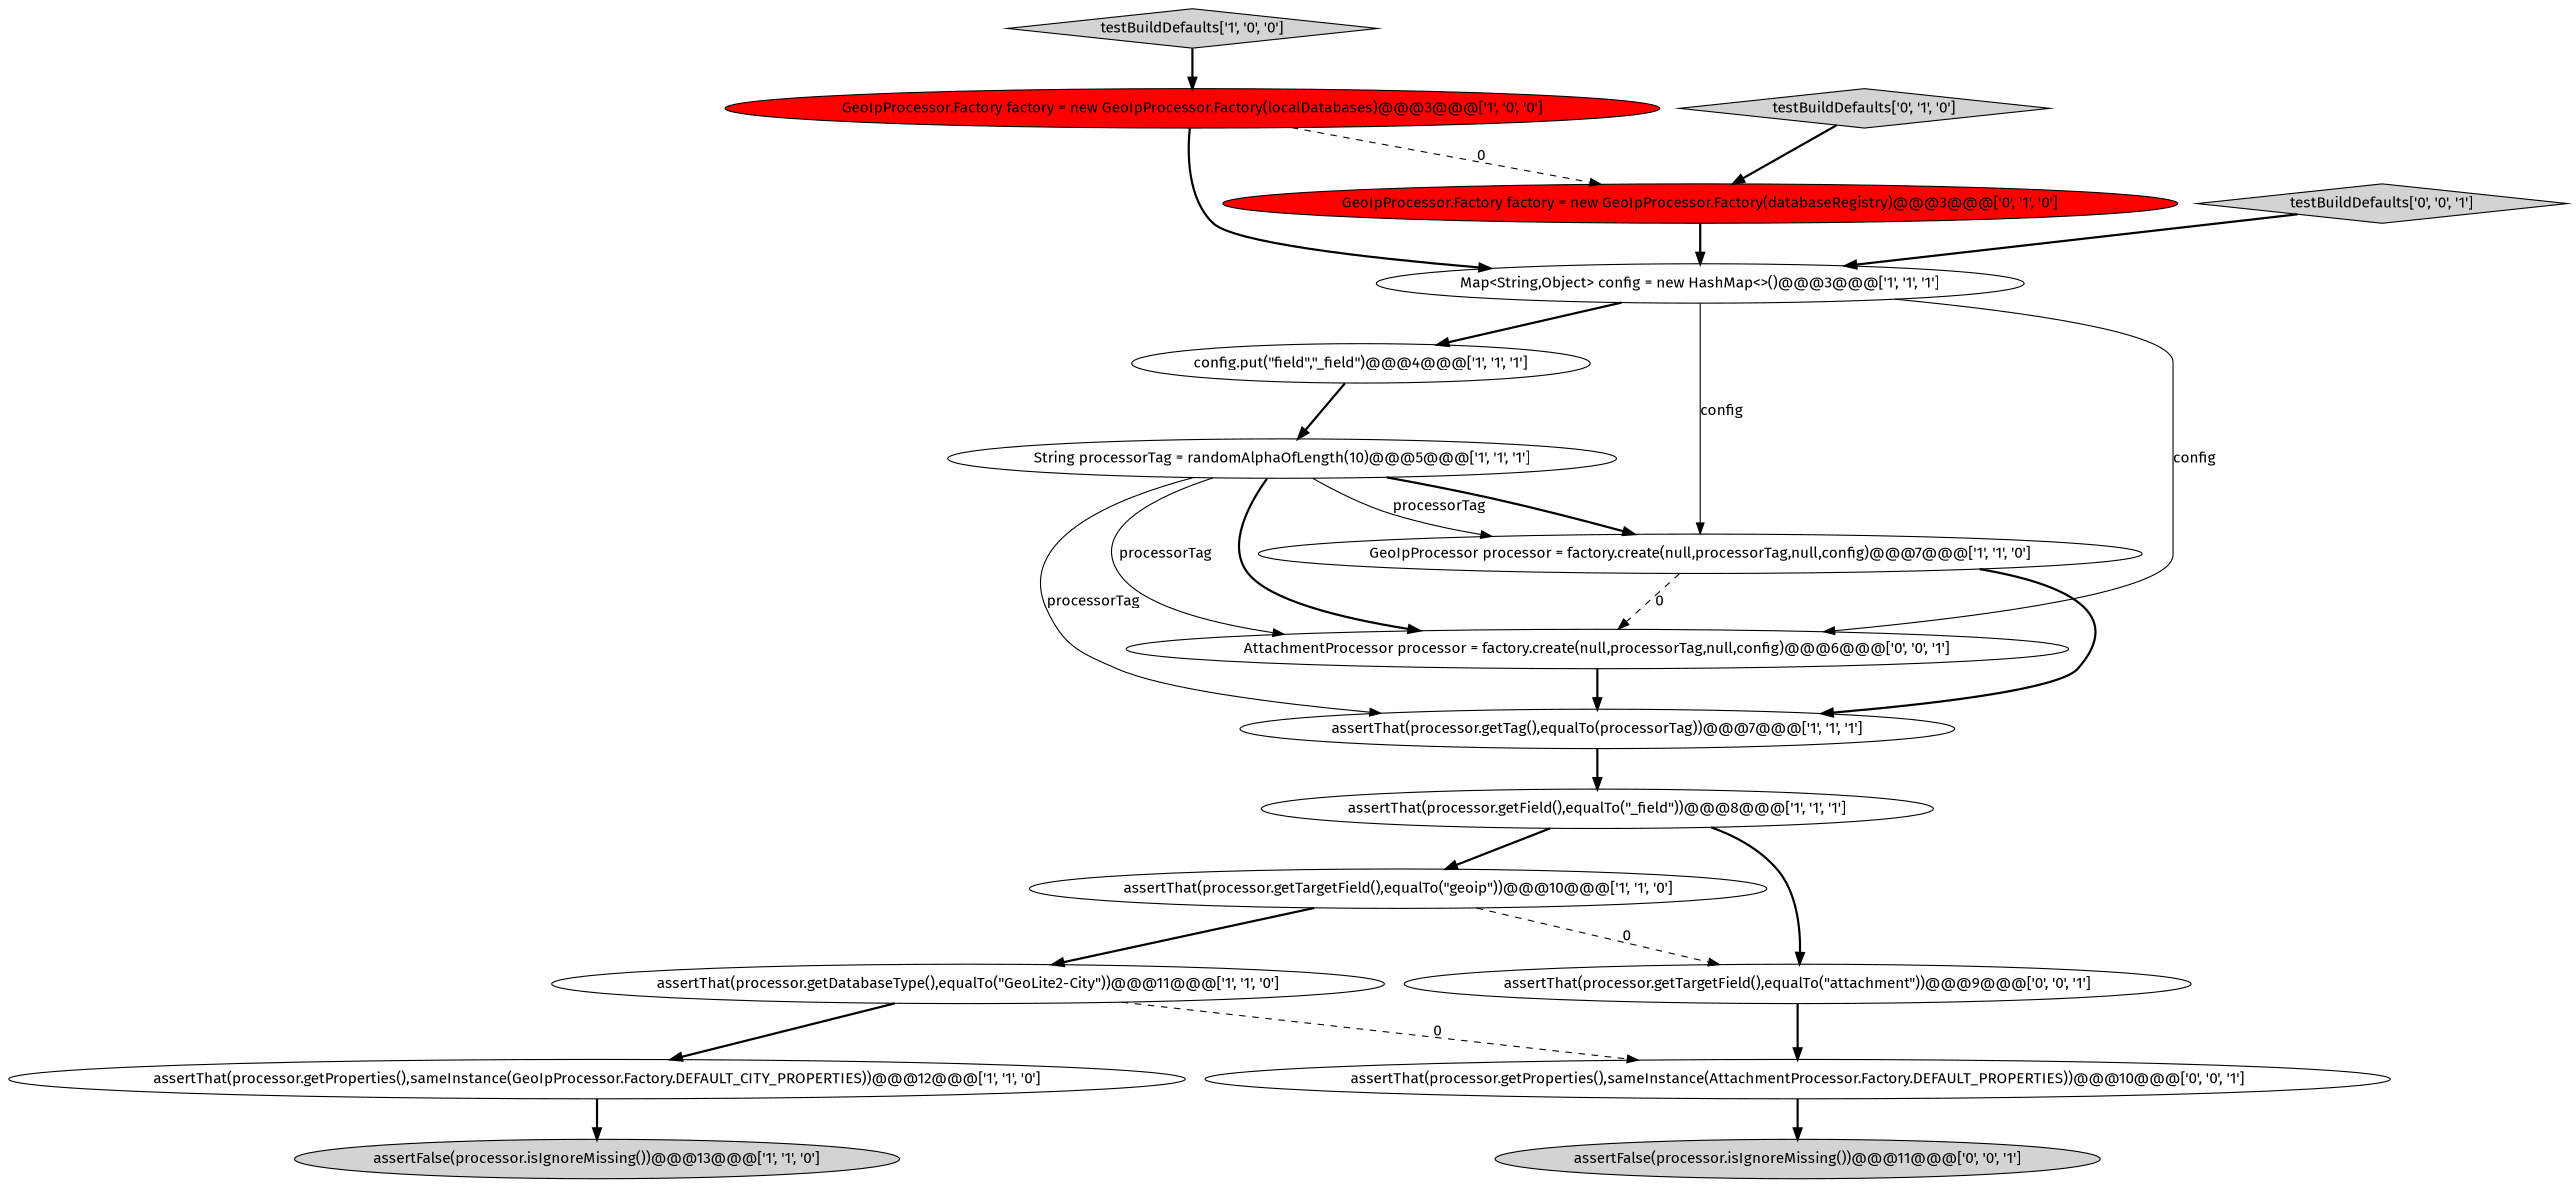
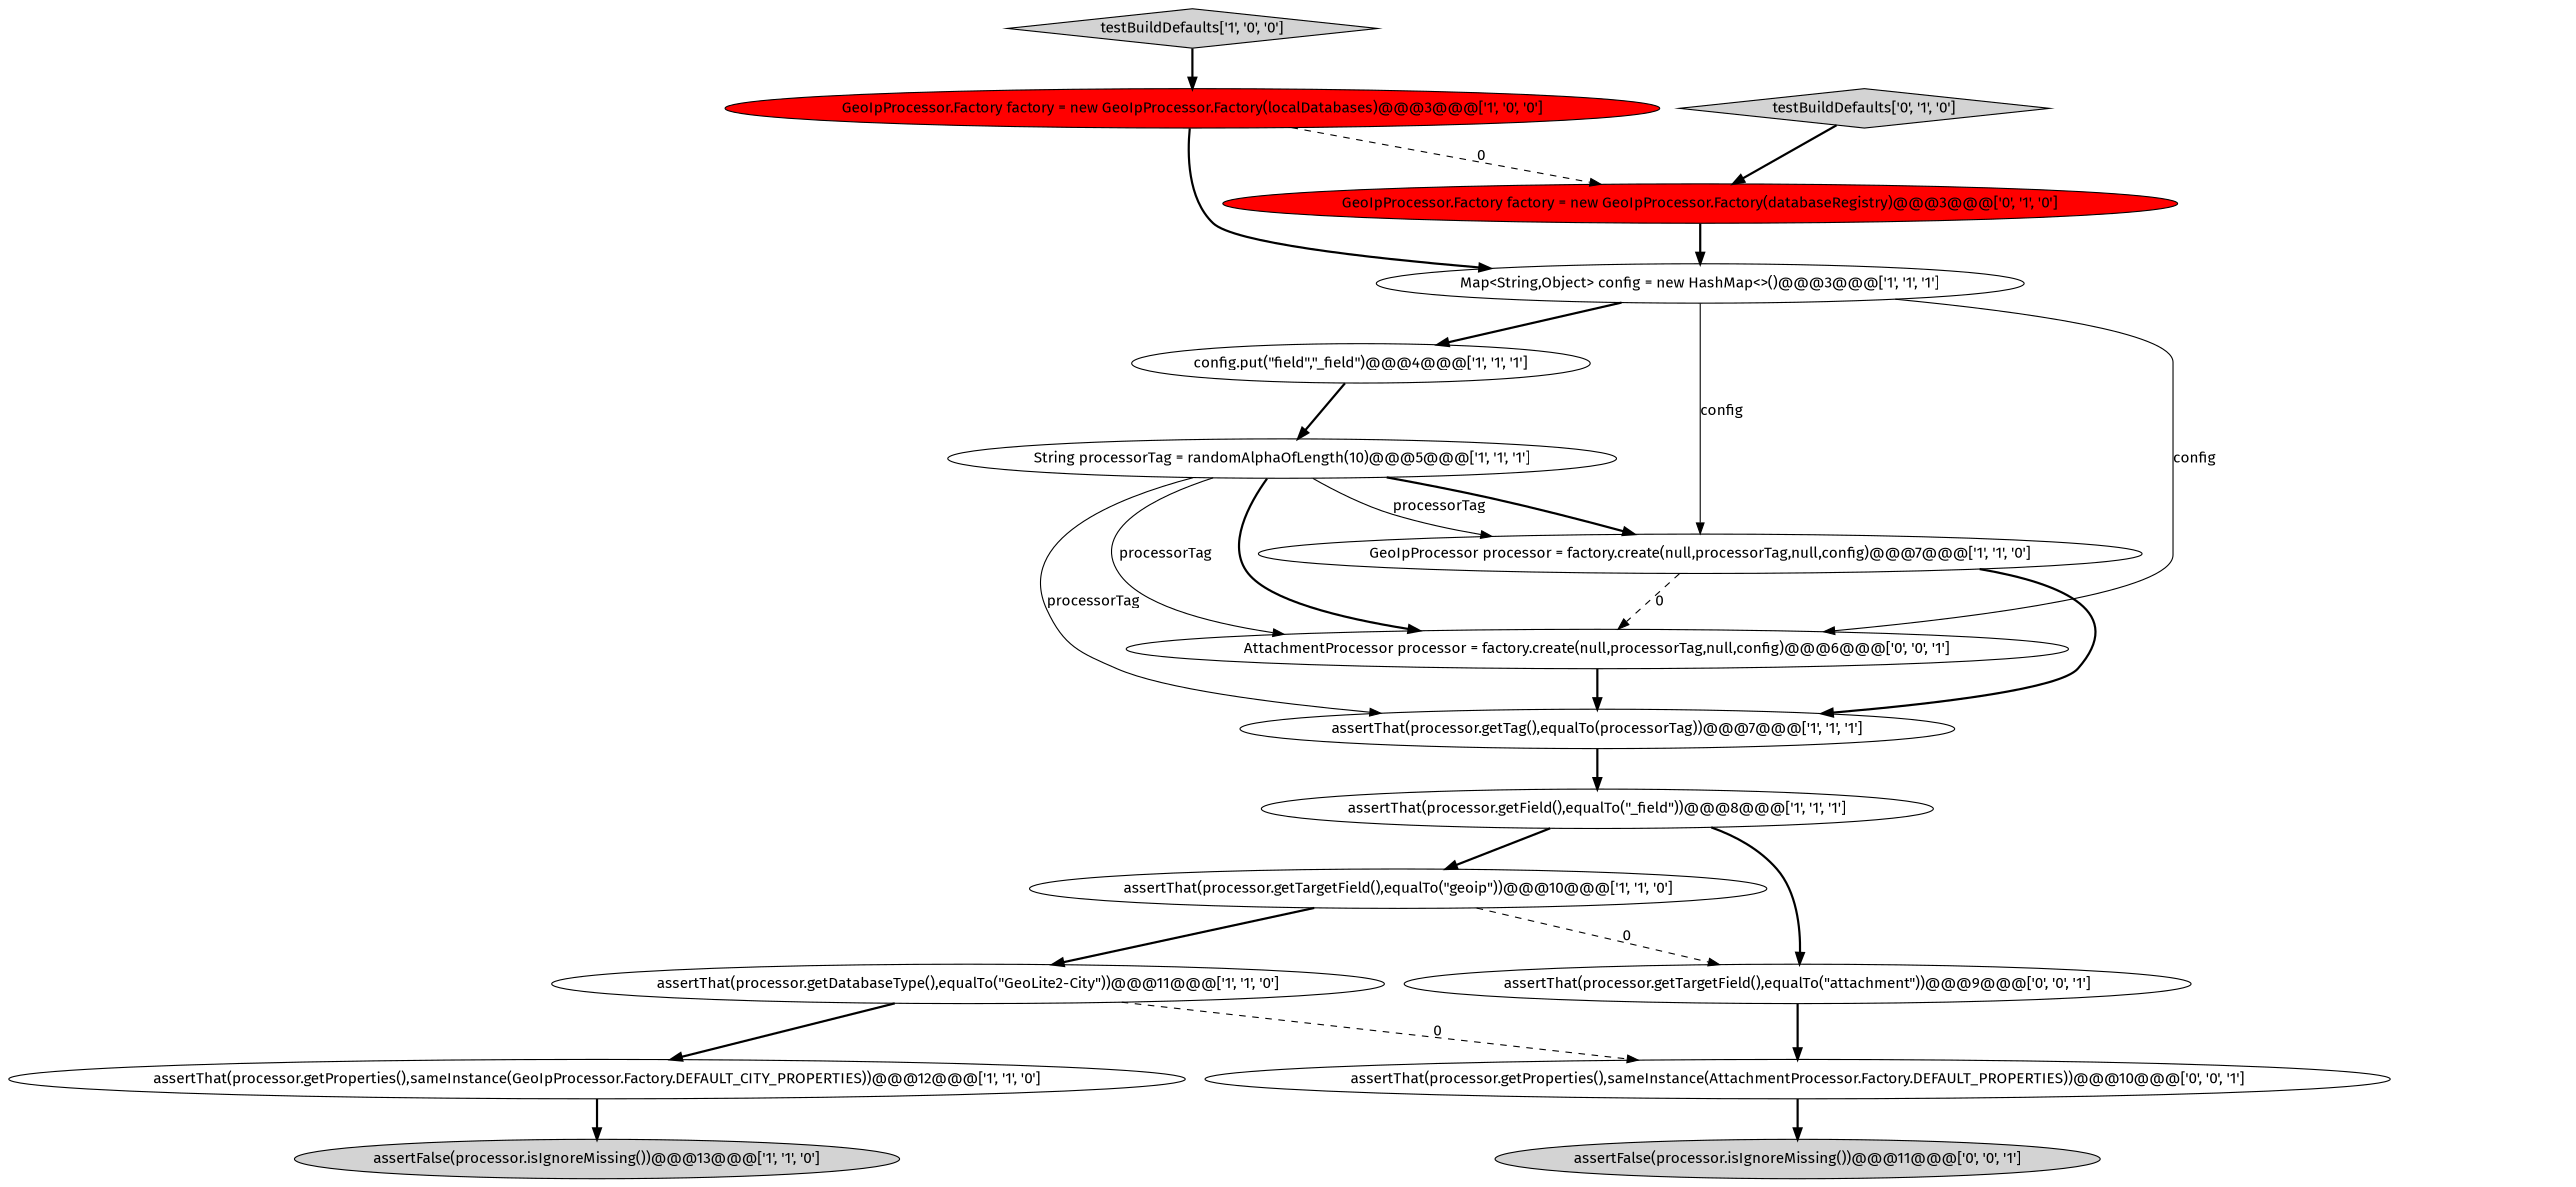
node "testBuildDefaults['0', '0', '1']": removed
